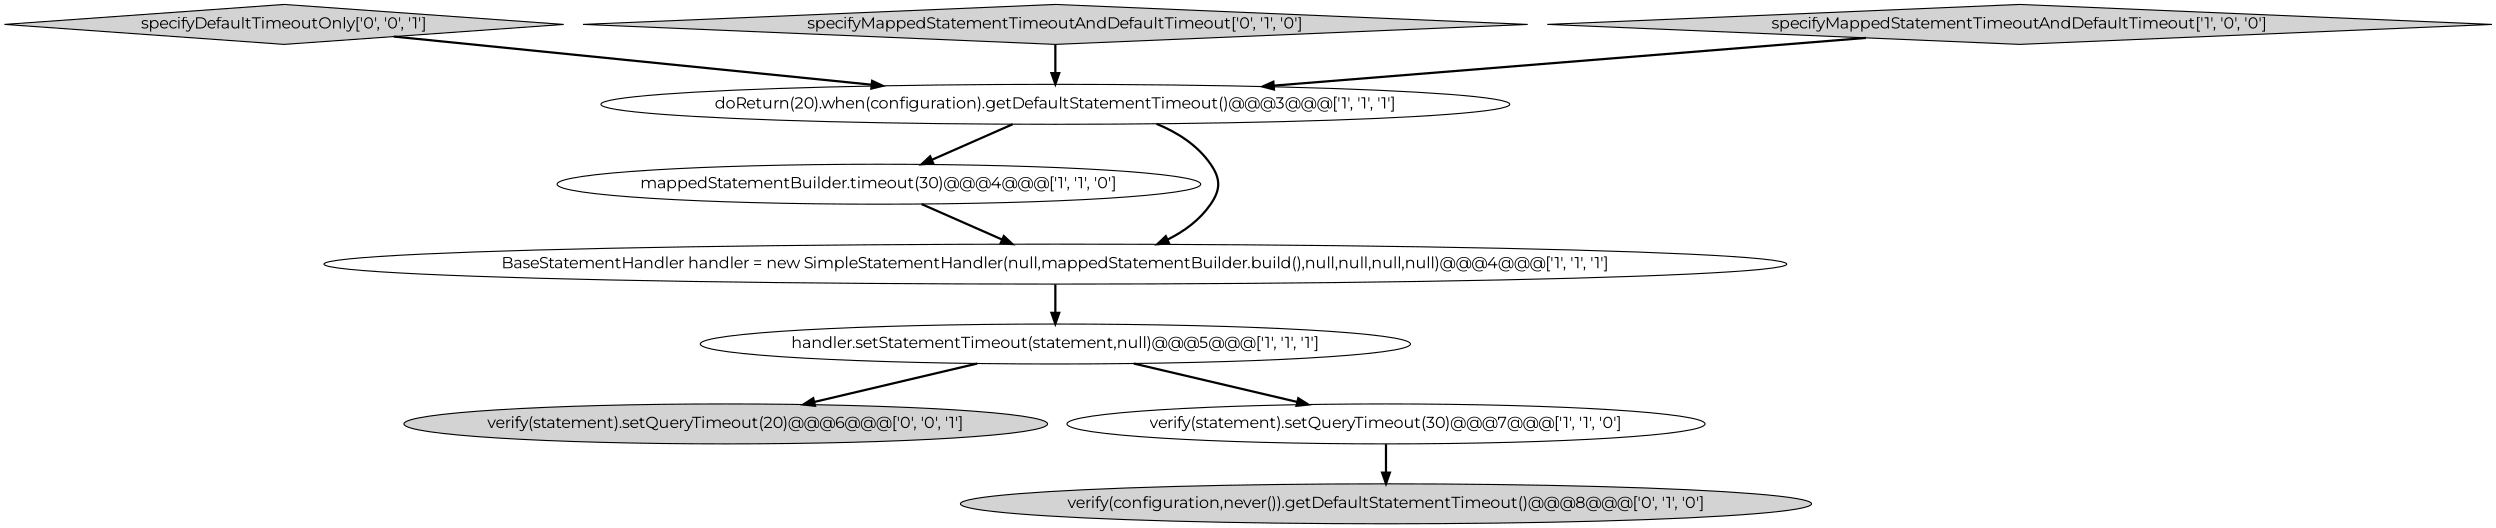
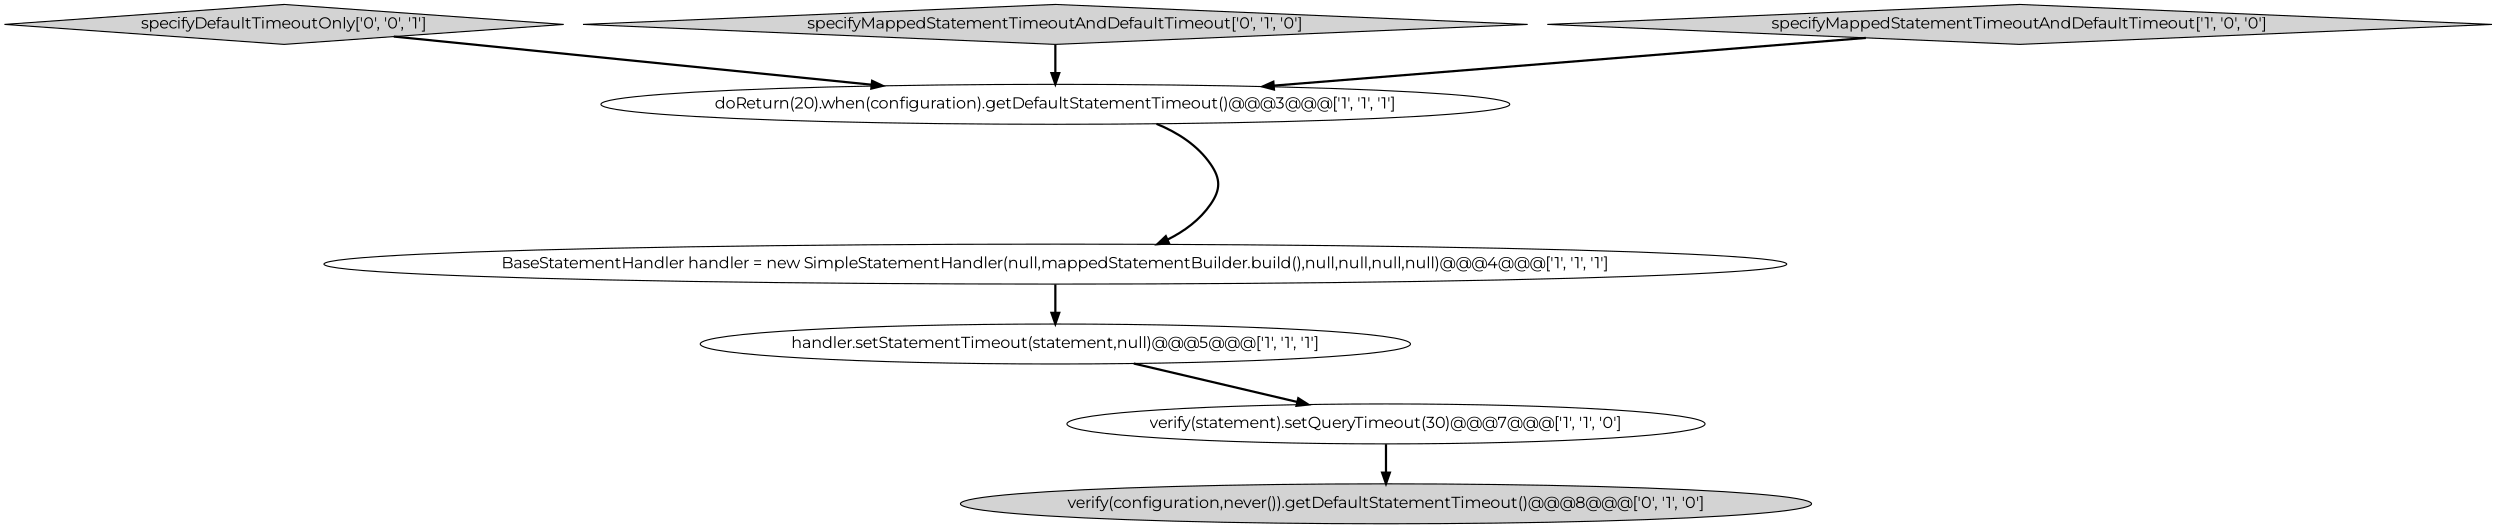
node "mappedStatementBuilder.timeout(30)@@@4@@@['1', '1', '0']": removed
node "verify(statement).setQueryTimeout(20)@@@6@@@['0', '0', '1']": removed
